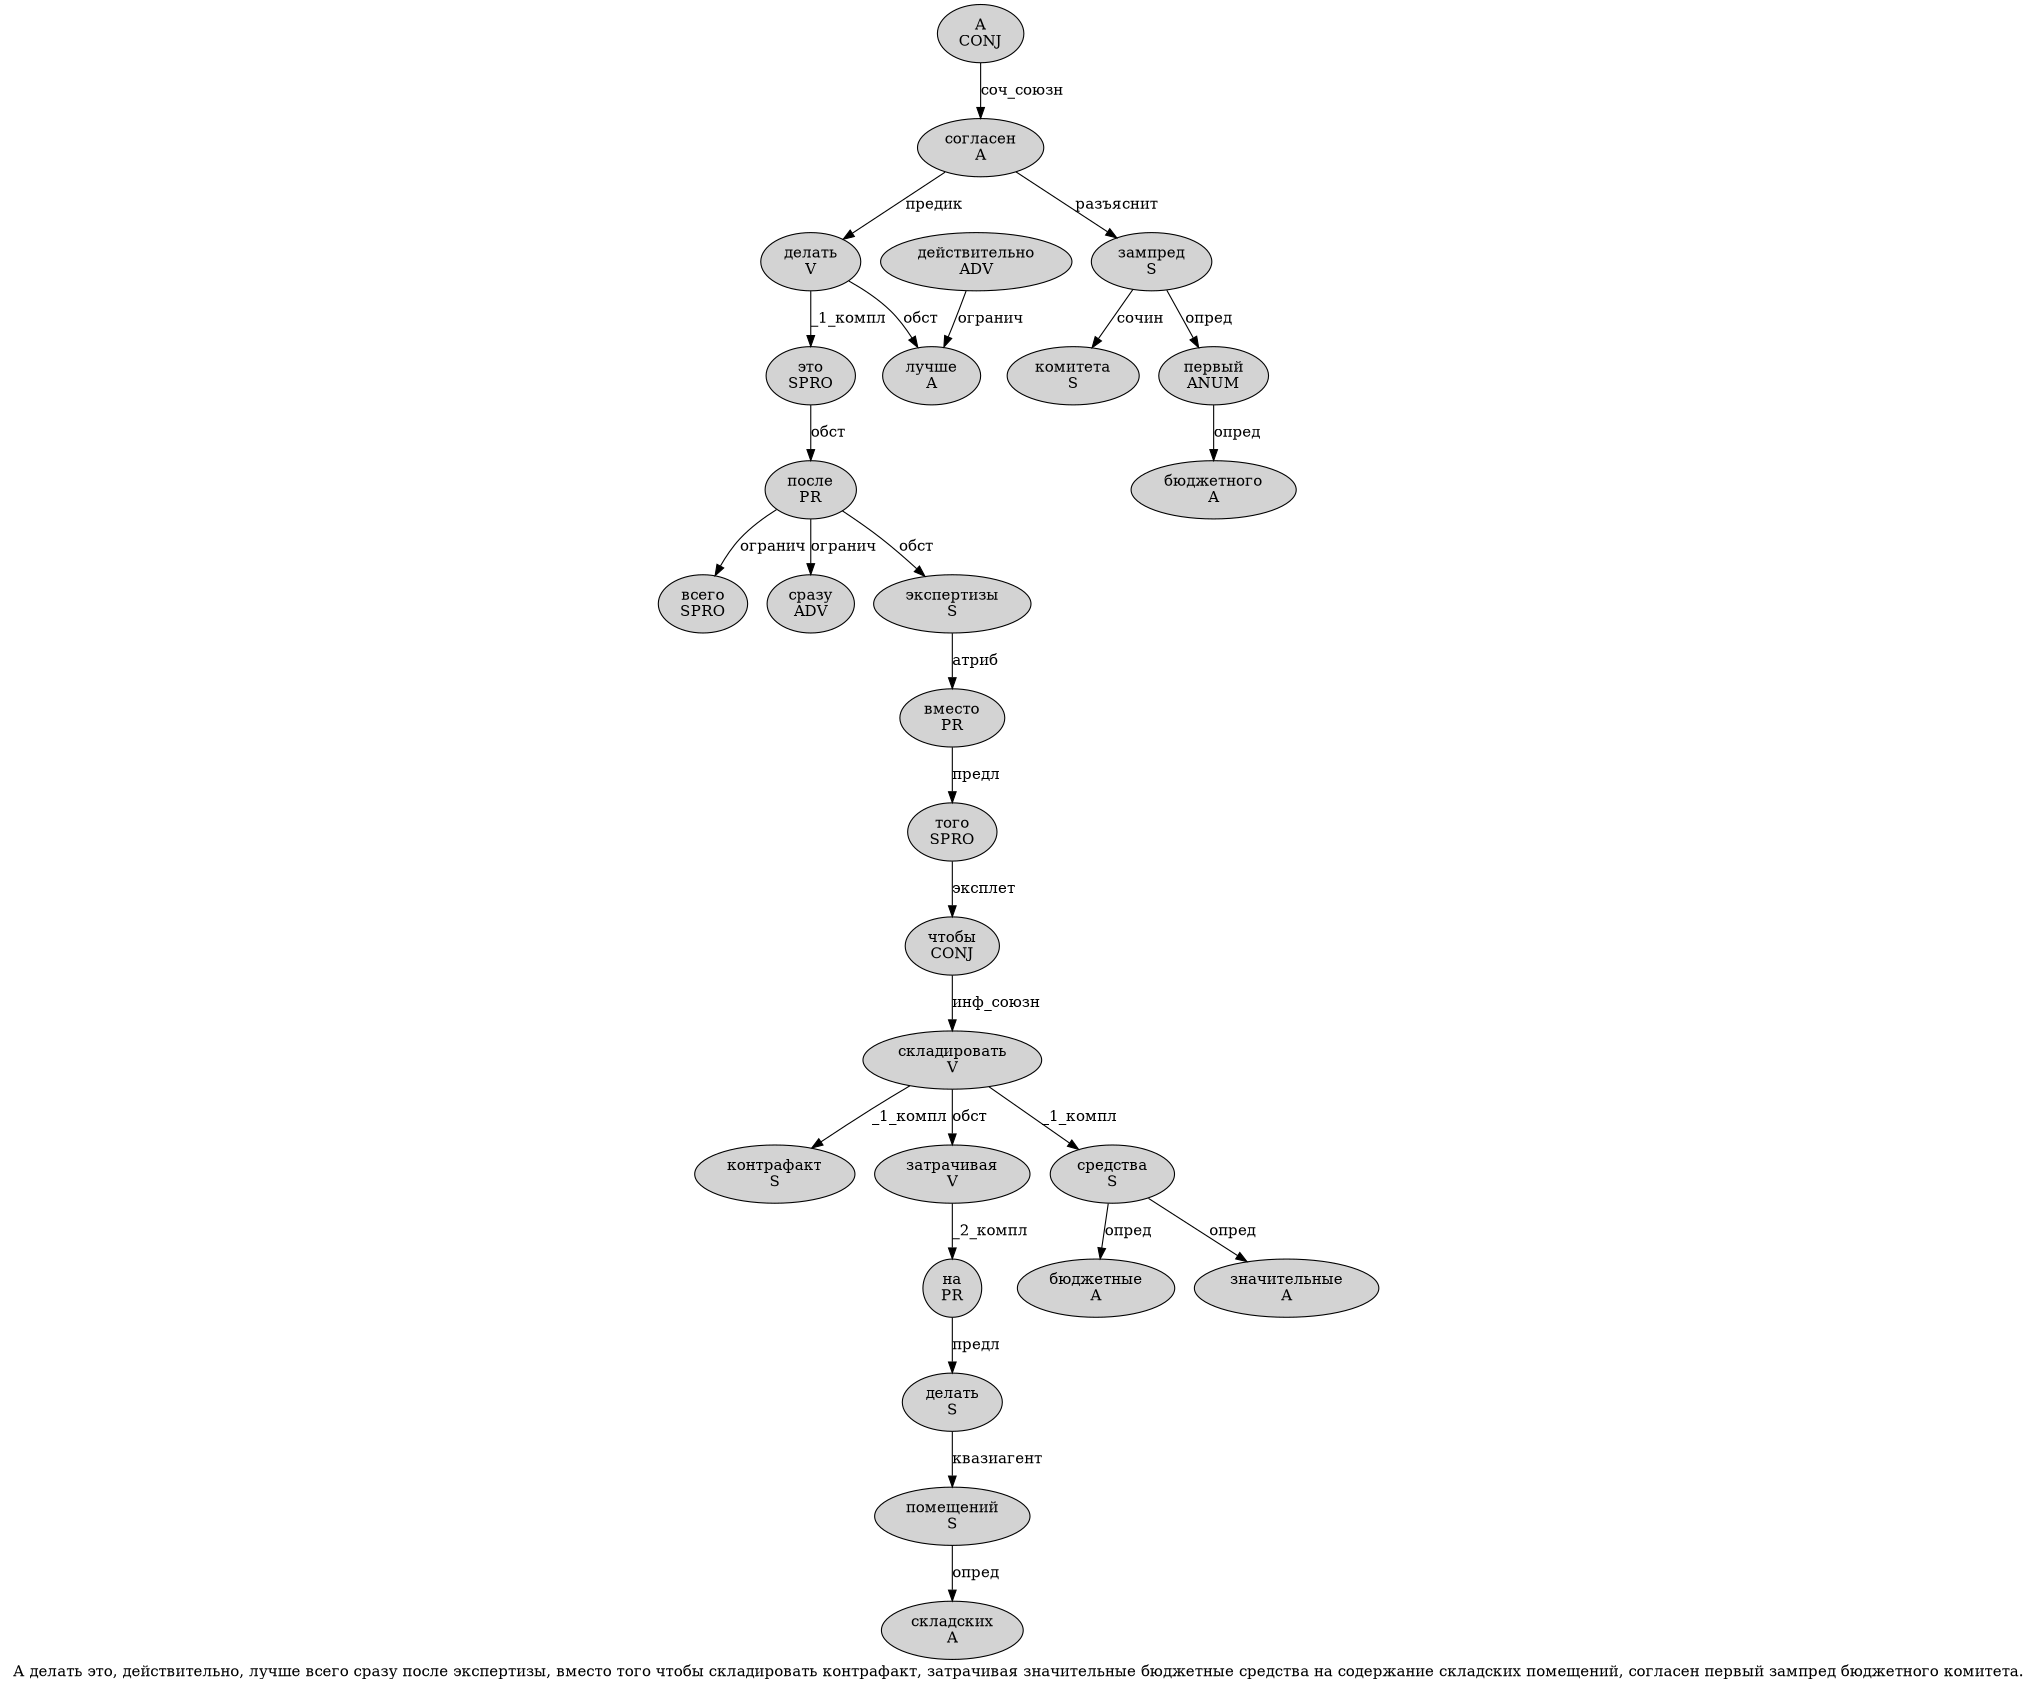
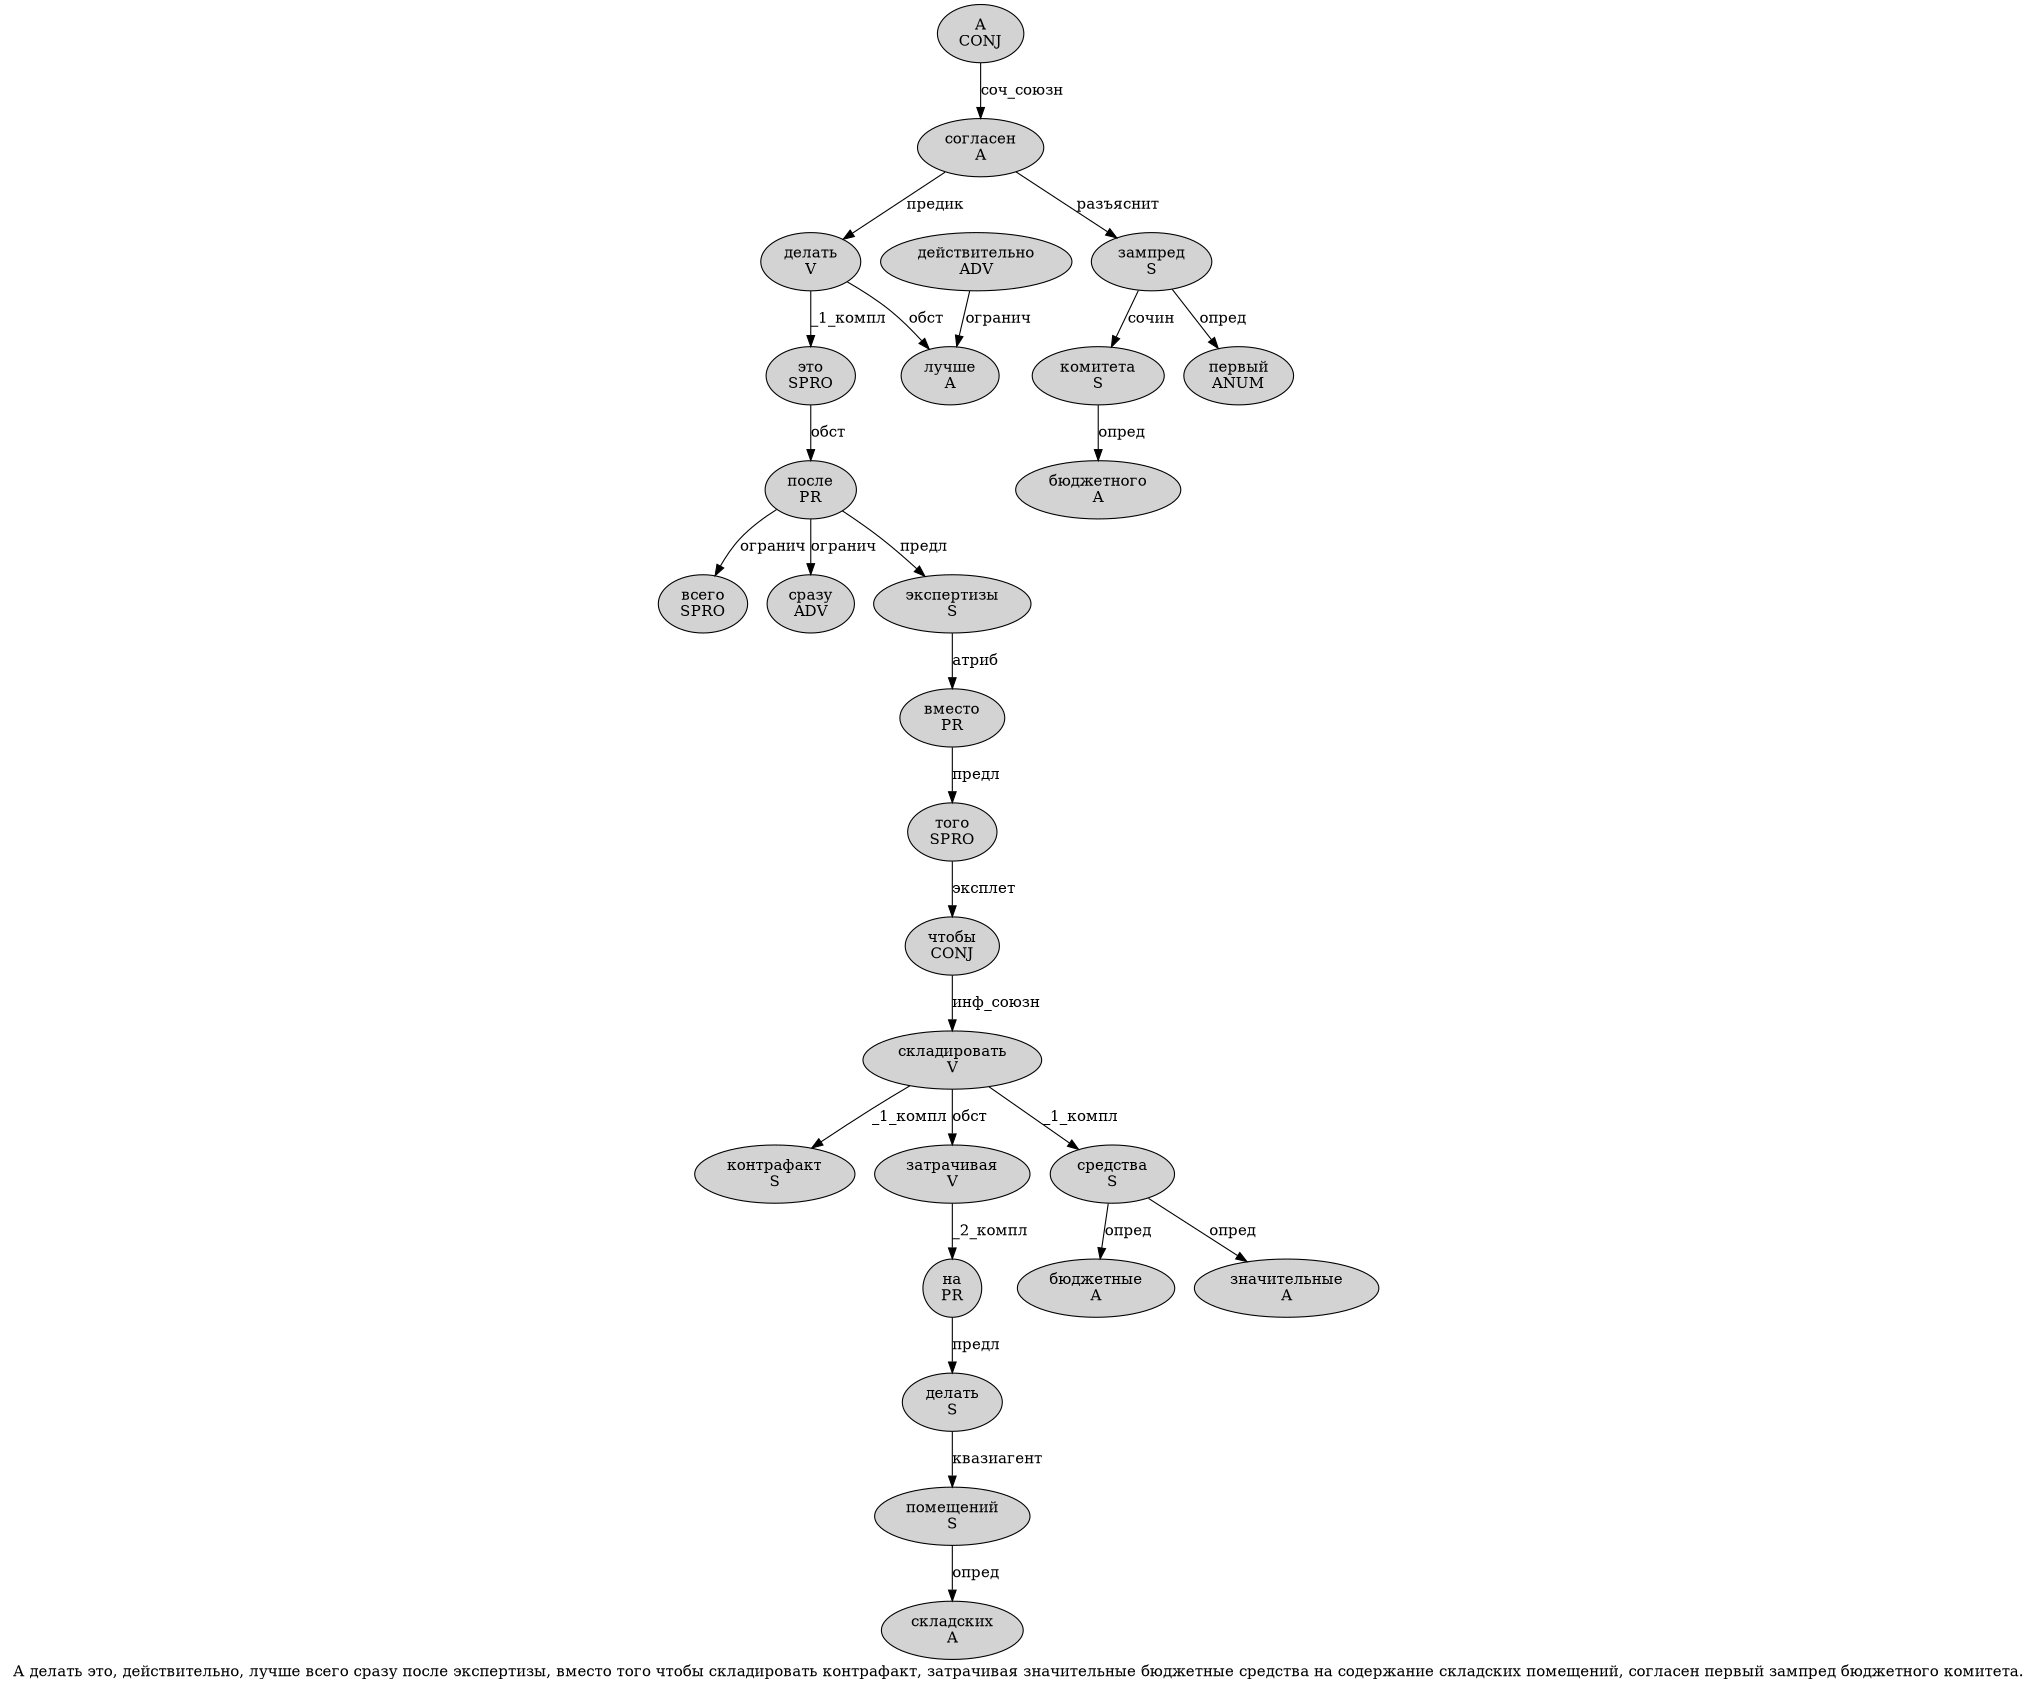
edge "первый ANUM" -> "бюджетного A": now "комитета S" -> "бюджетного A"
edge "после PR" -> "экспертизы S": label "обст" -> "предл"
